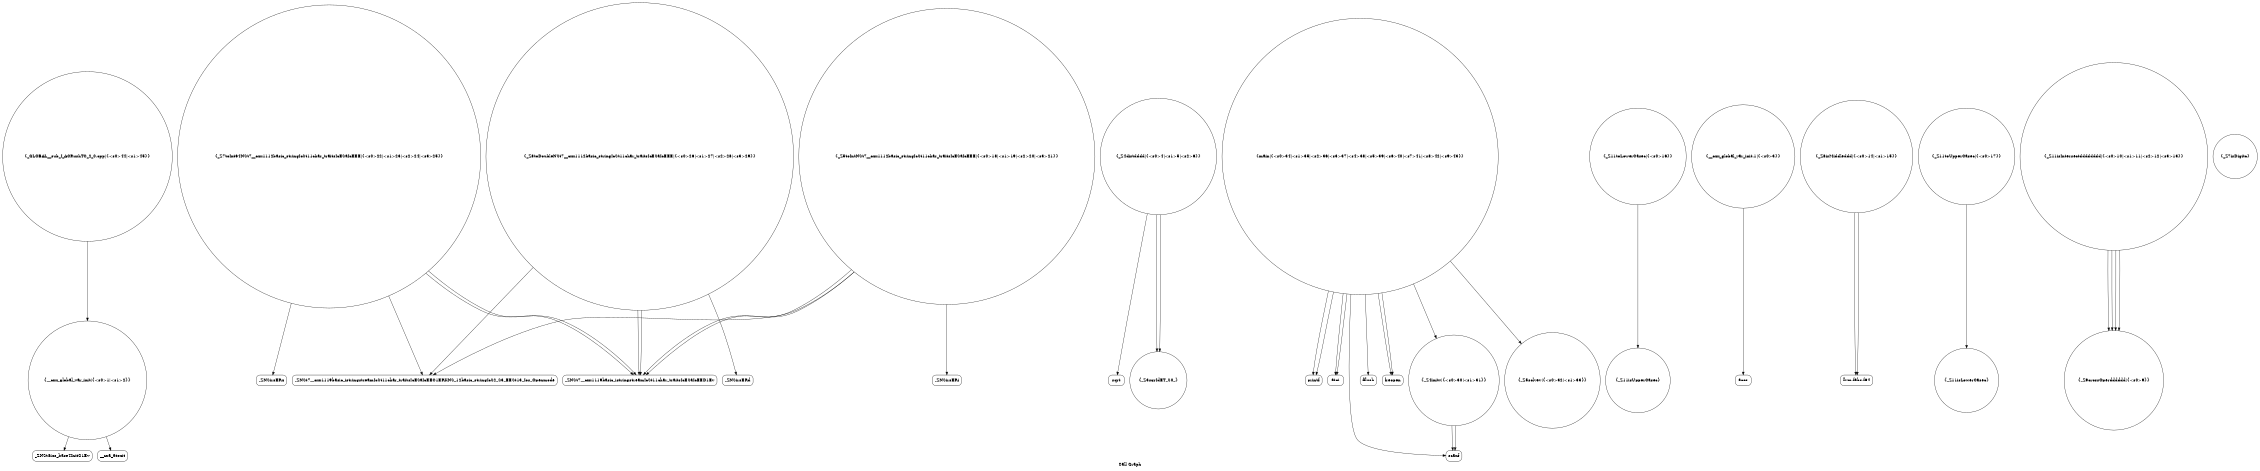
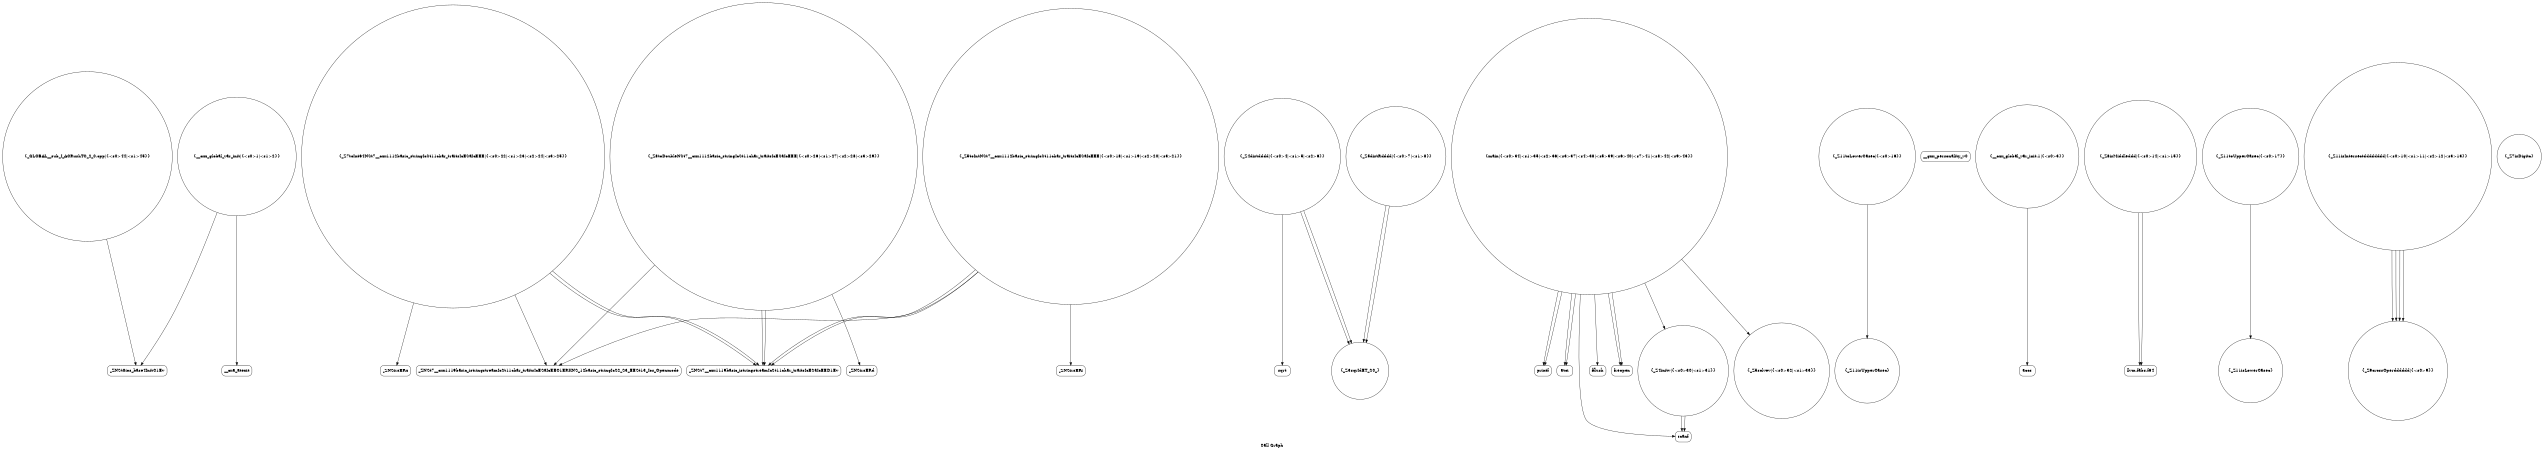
node "{_Z5distRdddd|{<s0>7|<s1>8}}": added
node "__gxx_personality_v0": added
edge "{_GLOBAL__sub_I_ACRushTC_2_0.cpp|{<s0>44|<s1>45}}" -> "{__cxx_global_var_init|{<s0>1|<s1>2}}": now "{_GLOBAL__sub_I_ACRushTC_2_0.cpp|{<s0>44|<s1>45}}" -> "_ZNSt8ios_base4InitC1Ev"
